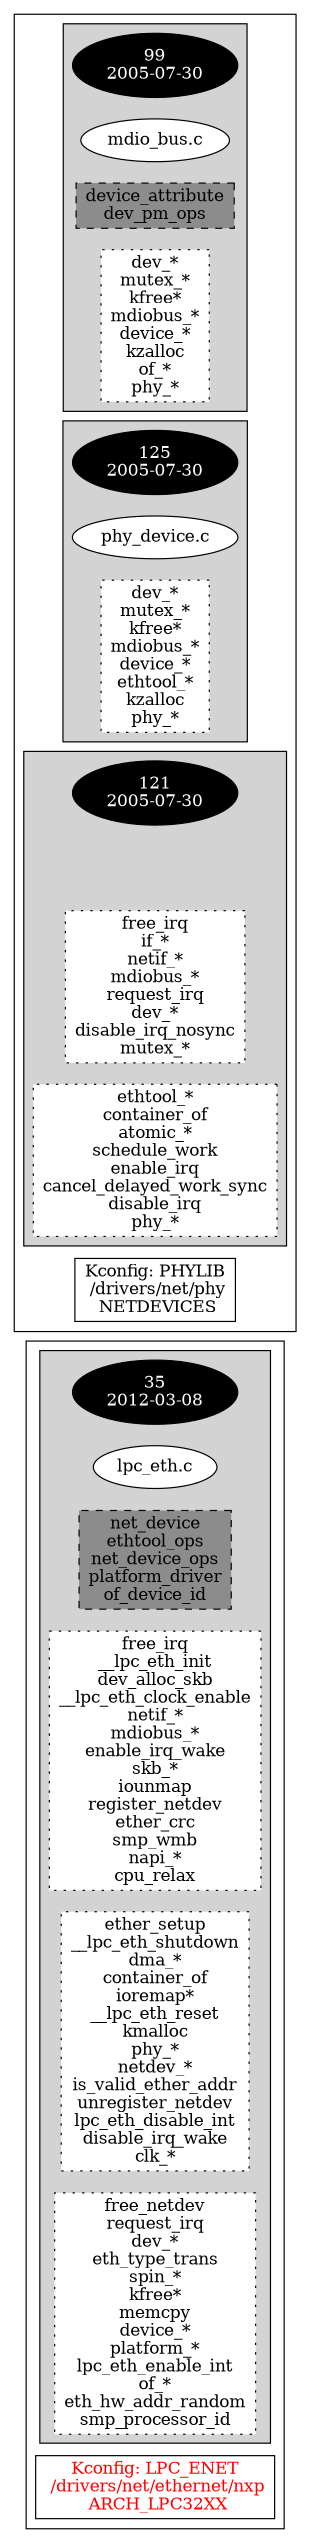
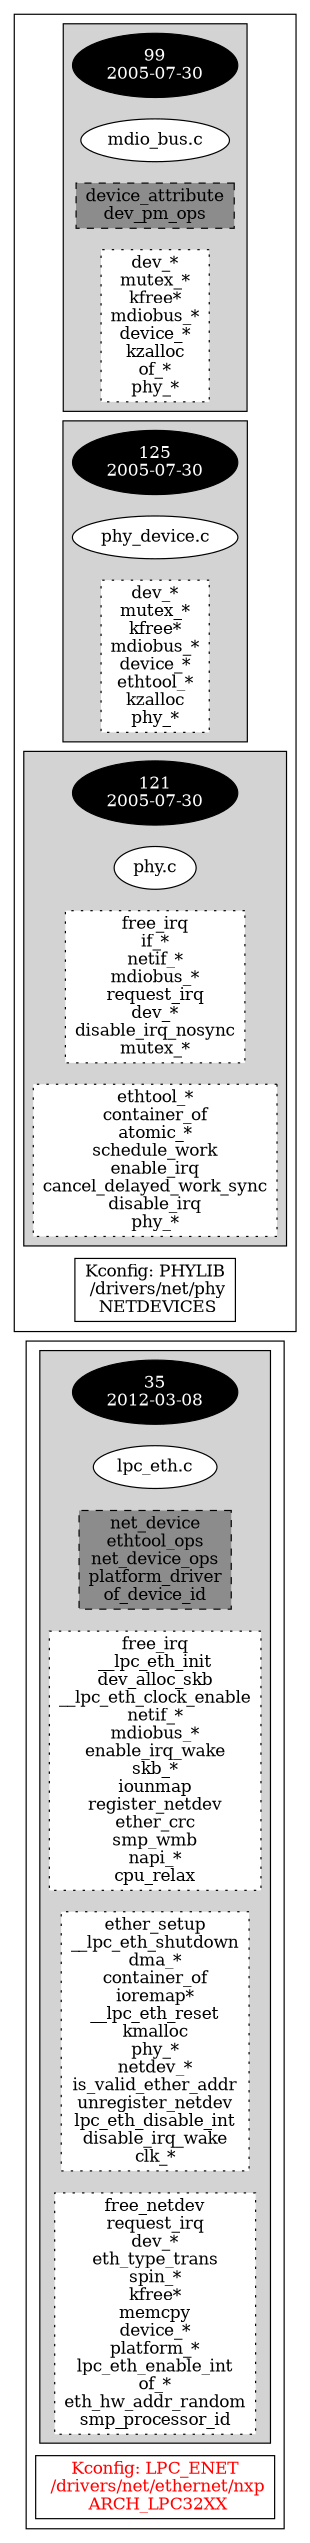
node "phy.c": added
